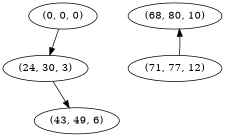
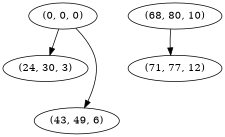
edge "(71, 77, 12)" -> "(68, 80, 10)": reversed
edge "(24, 30, 3)" -> "(43, 49, 6)": now "(0, 0, 0)" -> "(43, 49, 6)"
